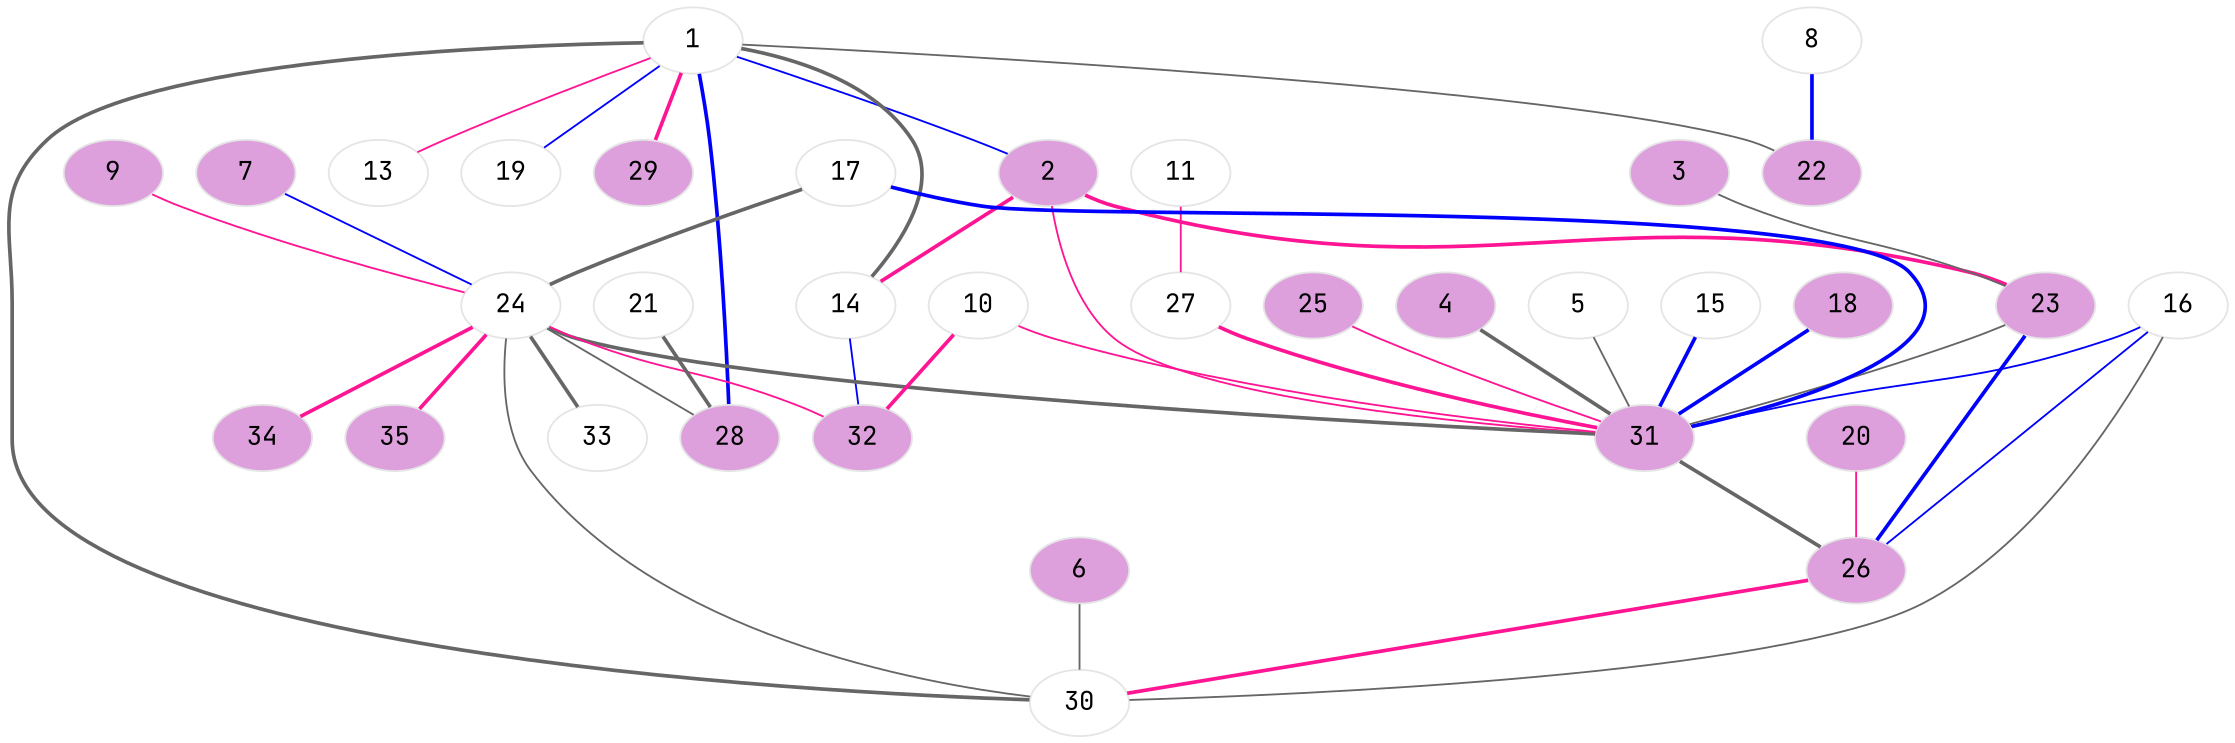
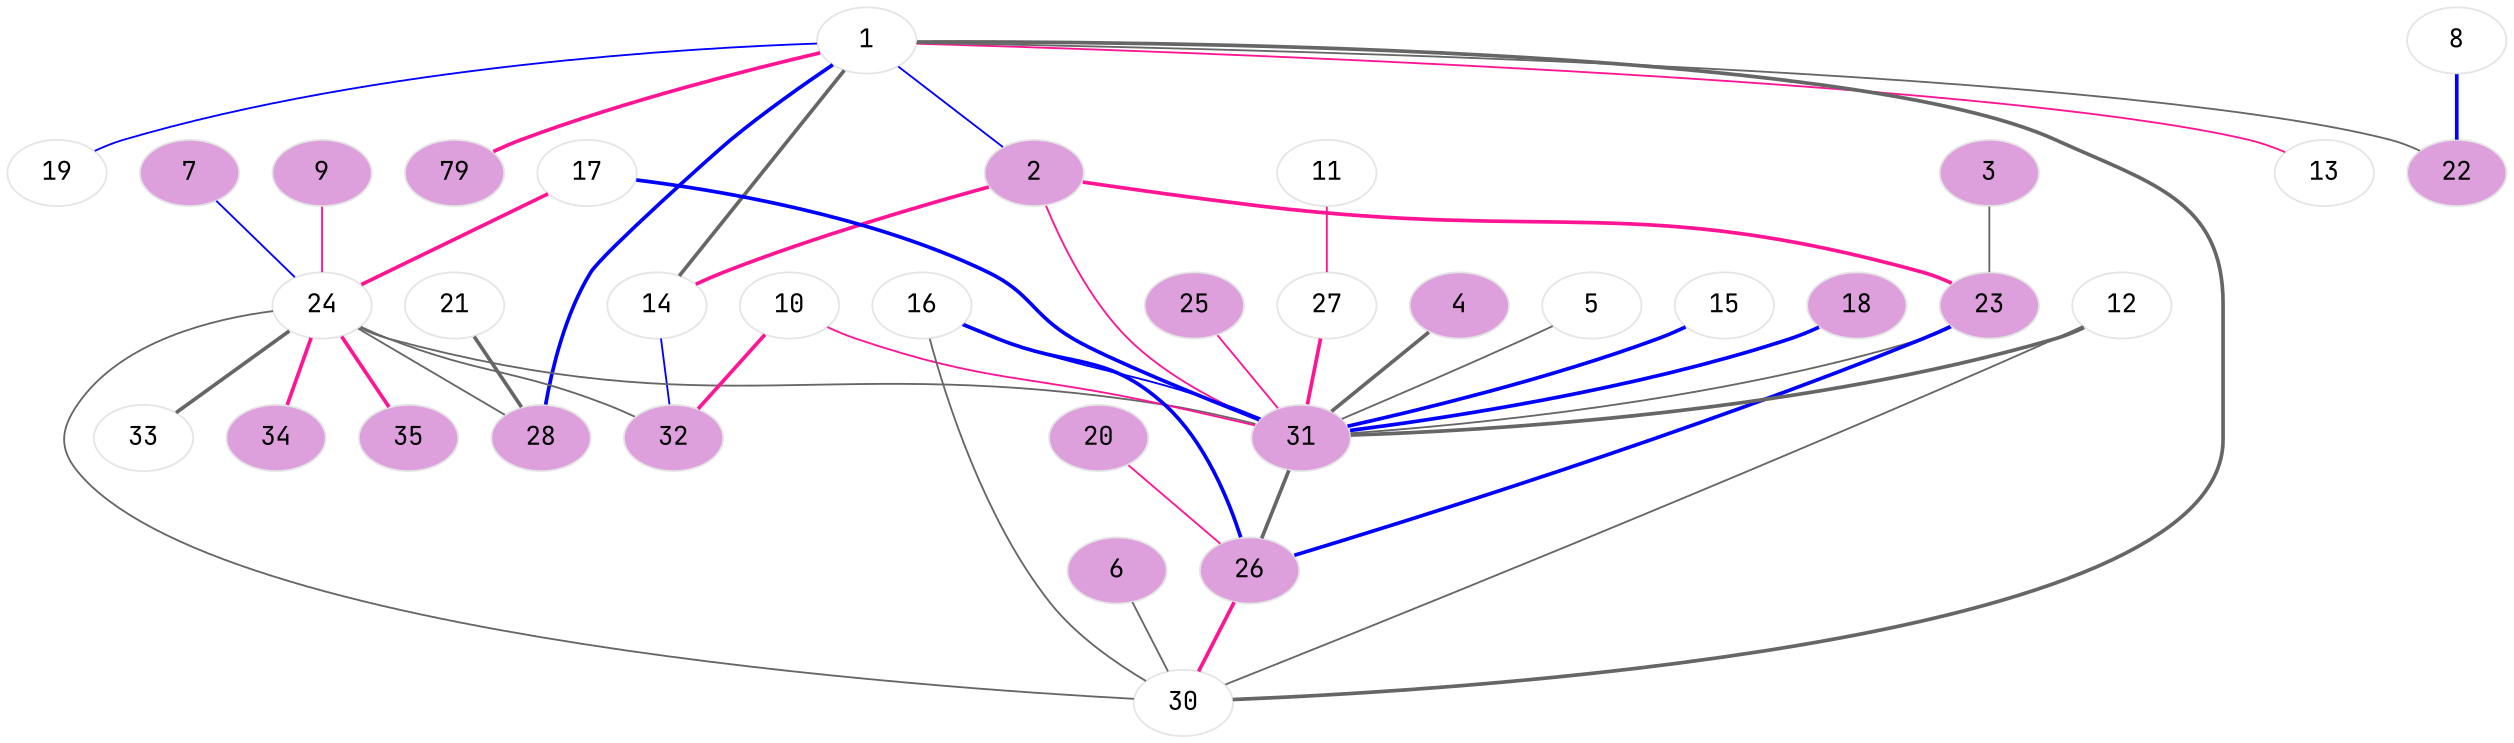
node "29": label "29" -> "79"
edge "17" -- "24": color gray40 -> deeppink
node "12": added
edge "24" -- "32": color deeppink -> gray40
edge "24" -- "31": style bold -> solid
edge "16" -- "26": style solid -> bold
